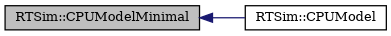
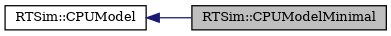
edge "RTSim::CPUModel" -> "RTSim::CPUModelMinimal": reversed
